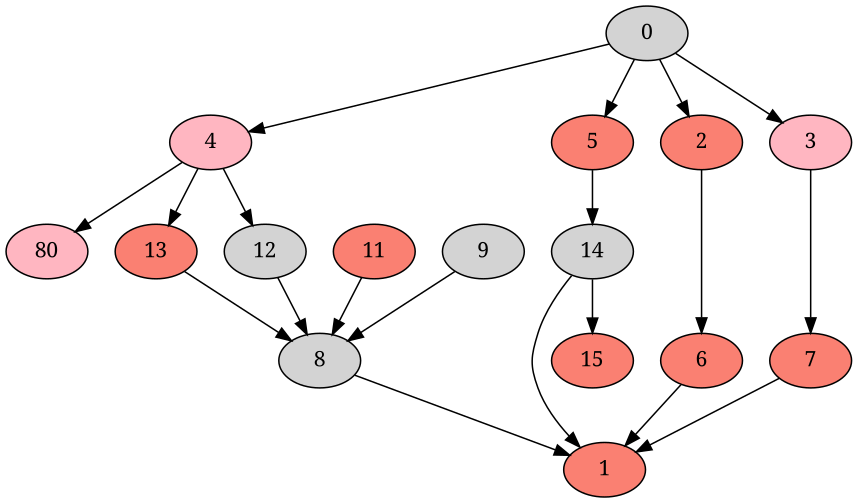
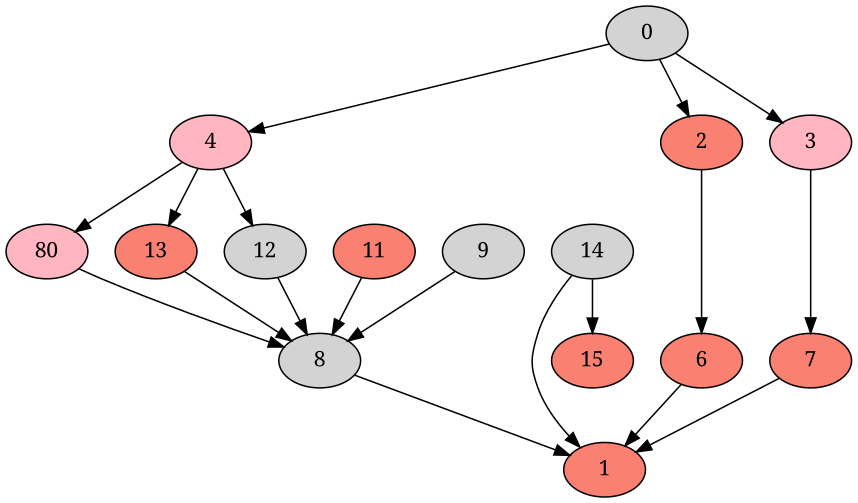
node "5": removed
edge "80" -> "8": added
